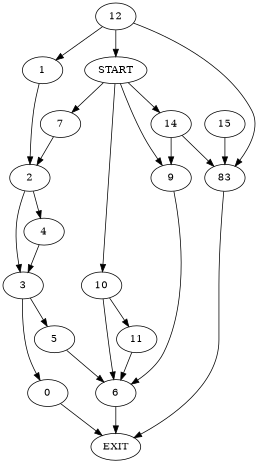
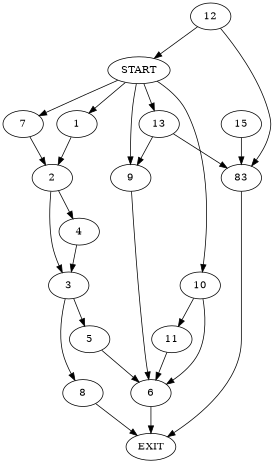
edge "12" -> "1": now "START" -> "1"
node "14": label "14" -> "13"
node "0": label "0" -> "8"
